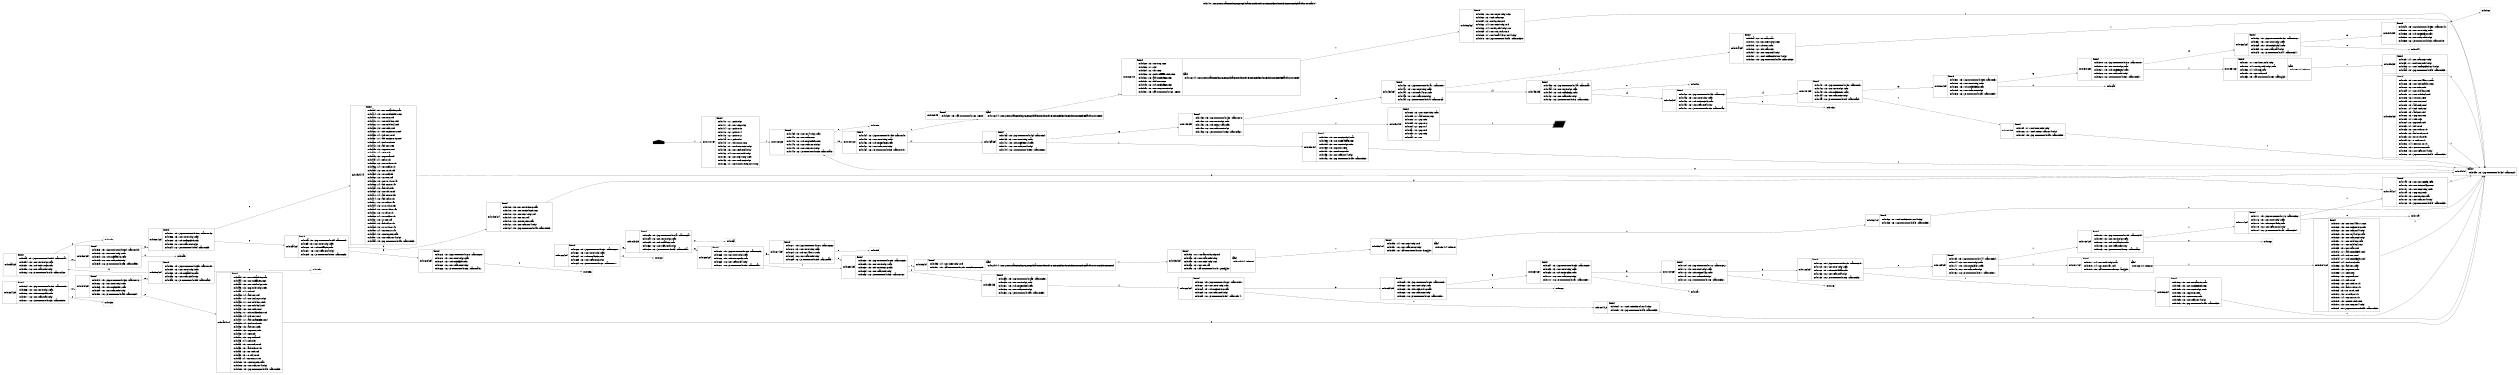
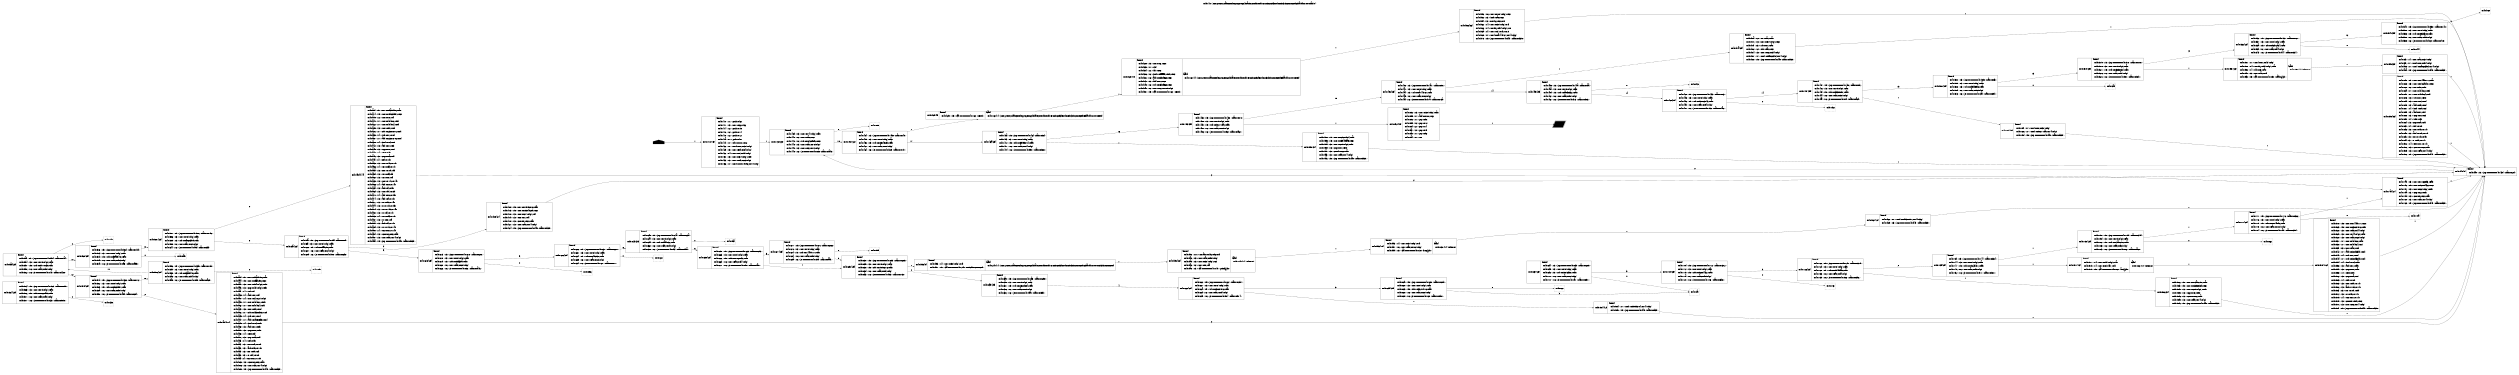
edge "0x401613 [25]" -> "0x40162c [25]": added, label "6"
edge "0x4016db [25]" -> "0x4016f4 [25]": now "0x4016db [25]" -> "0x401ca1"
edge "0x401564 [25]" -> "0x40157d [25]": now "0x4015af [25]" -> "0x40157d [25]"
